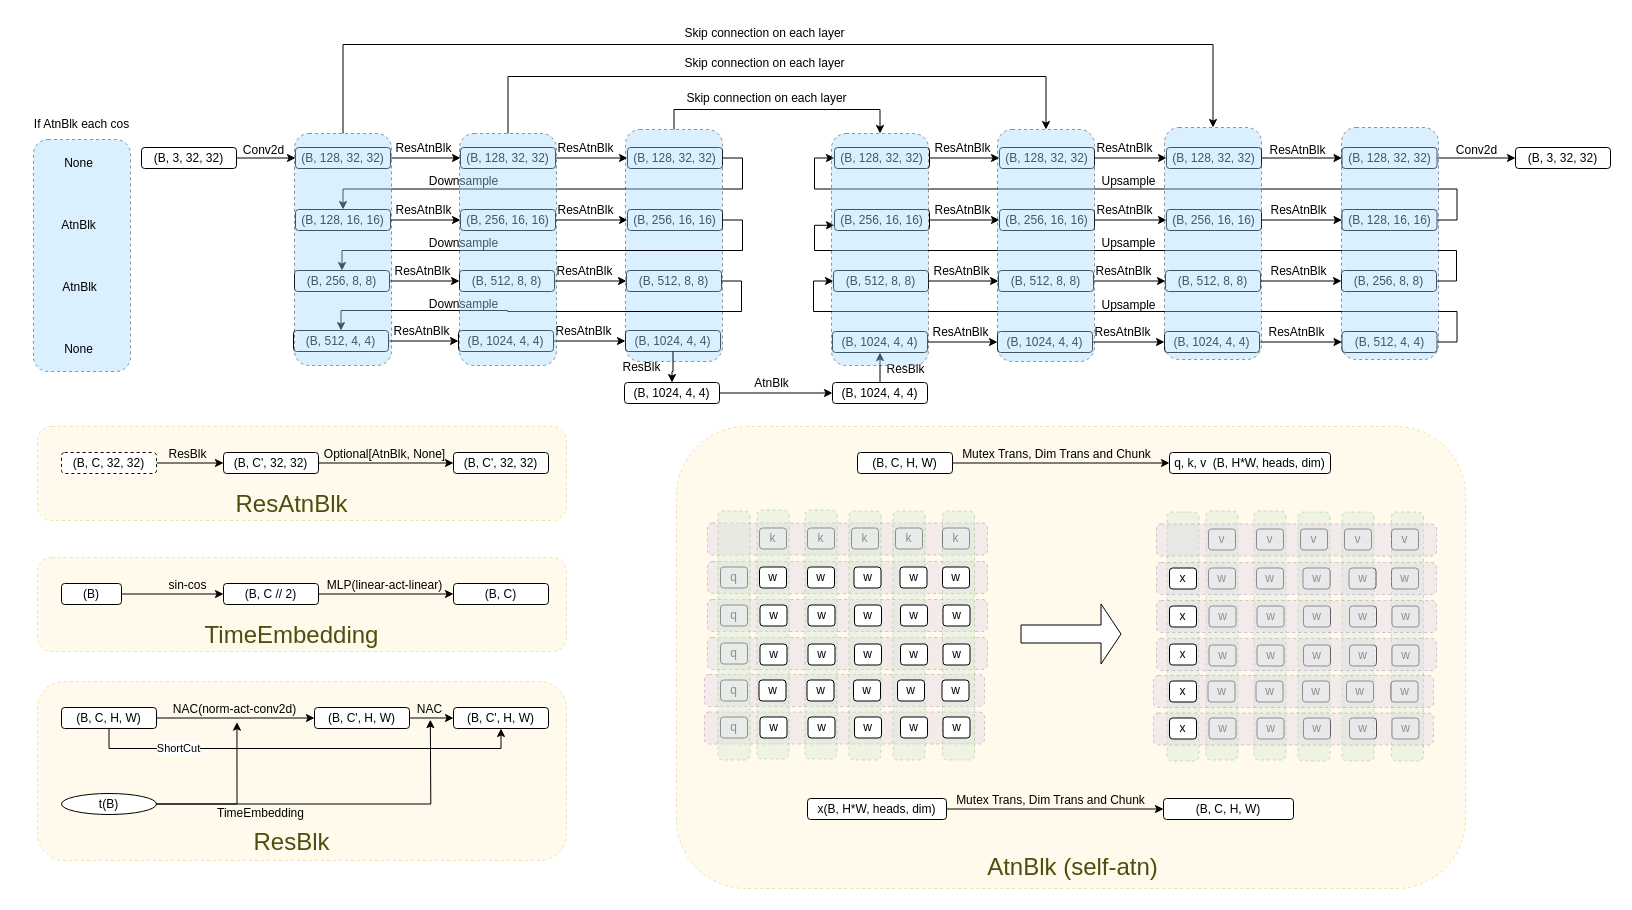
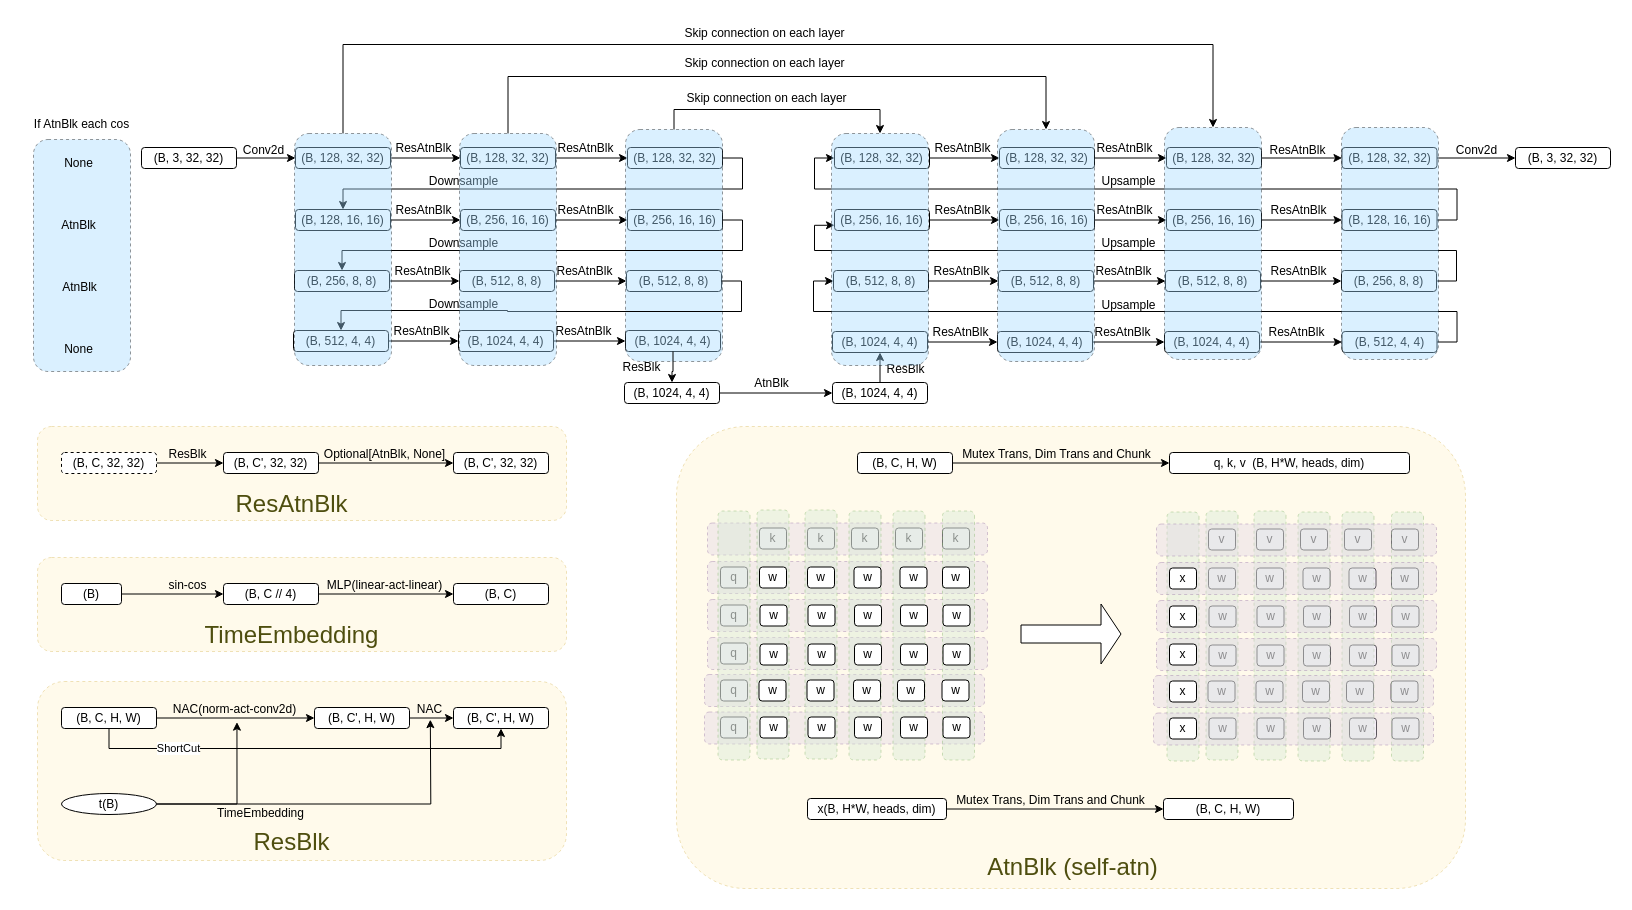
node "q, k, v (B, H*W, heads, dim)": size 161x21 -> 240x21
node "(B, C // 2)": label "(B, C // 2)" -> "(B, C // 4)"
